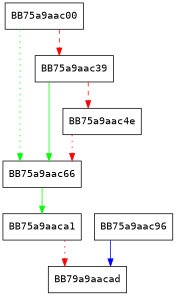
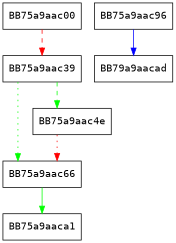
edge "BB75a9aac00" -> "BB75a9aac66": removed
edge "BB75a9aac39" -> "BB75a9aac4e": color red -> green
edge "BB75a9aac39" -> "BB75a9aac66": style solid -> dotted
edge "BB75a9aaca1" -> "BB79a9aacad": removed
